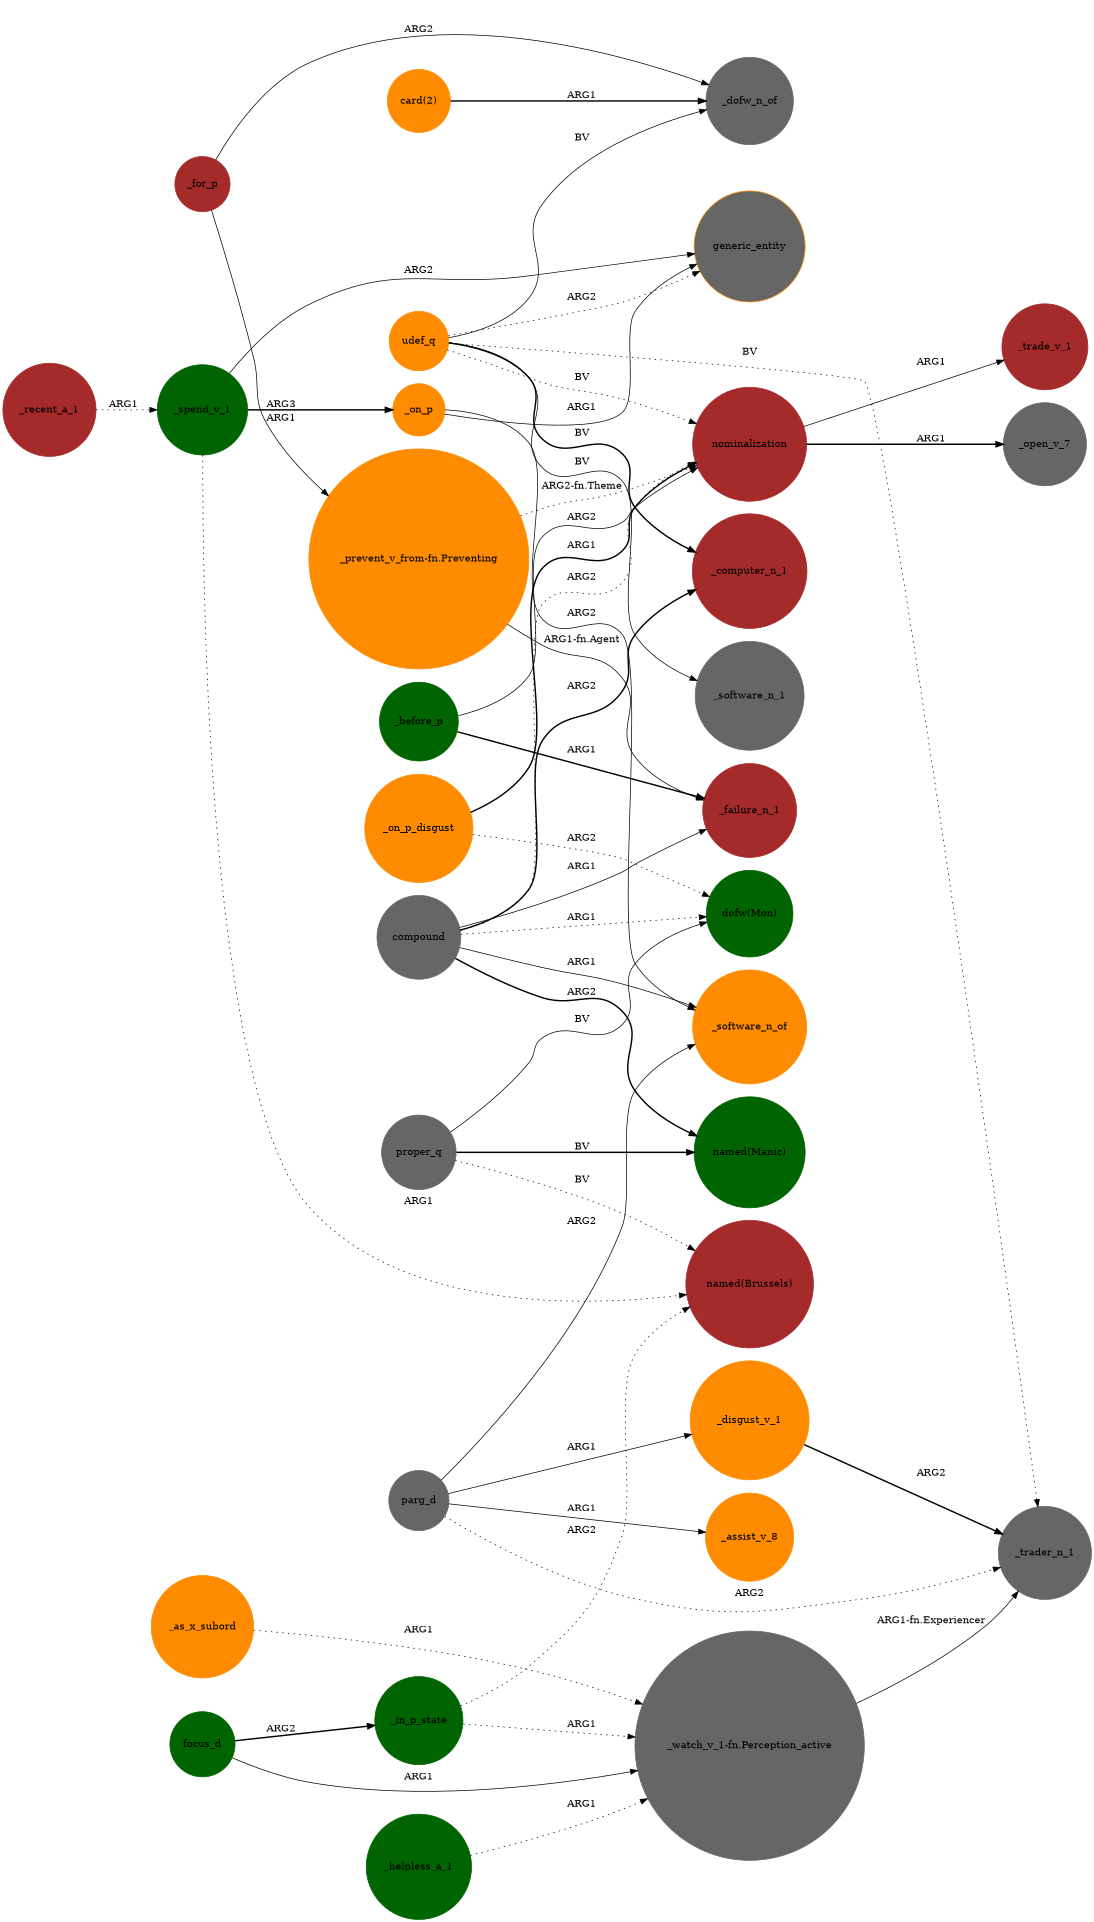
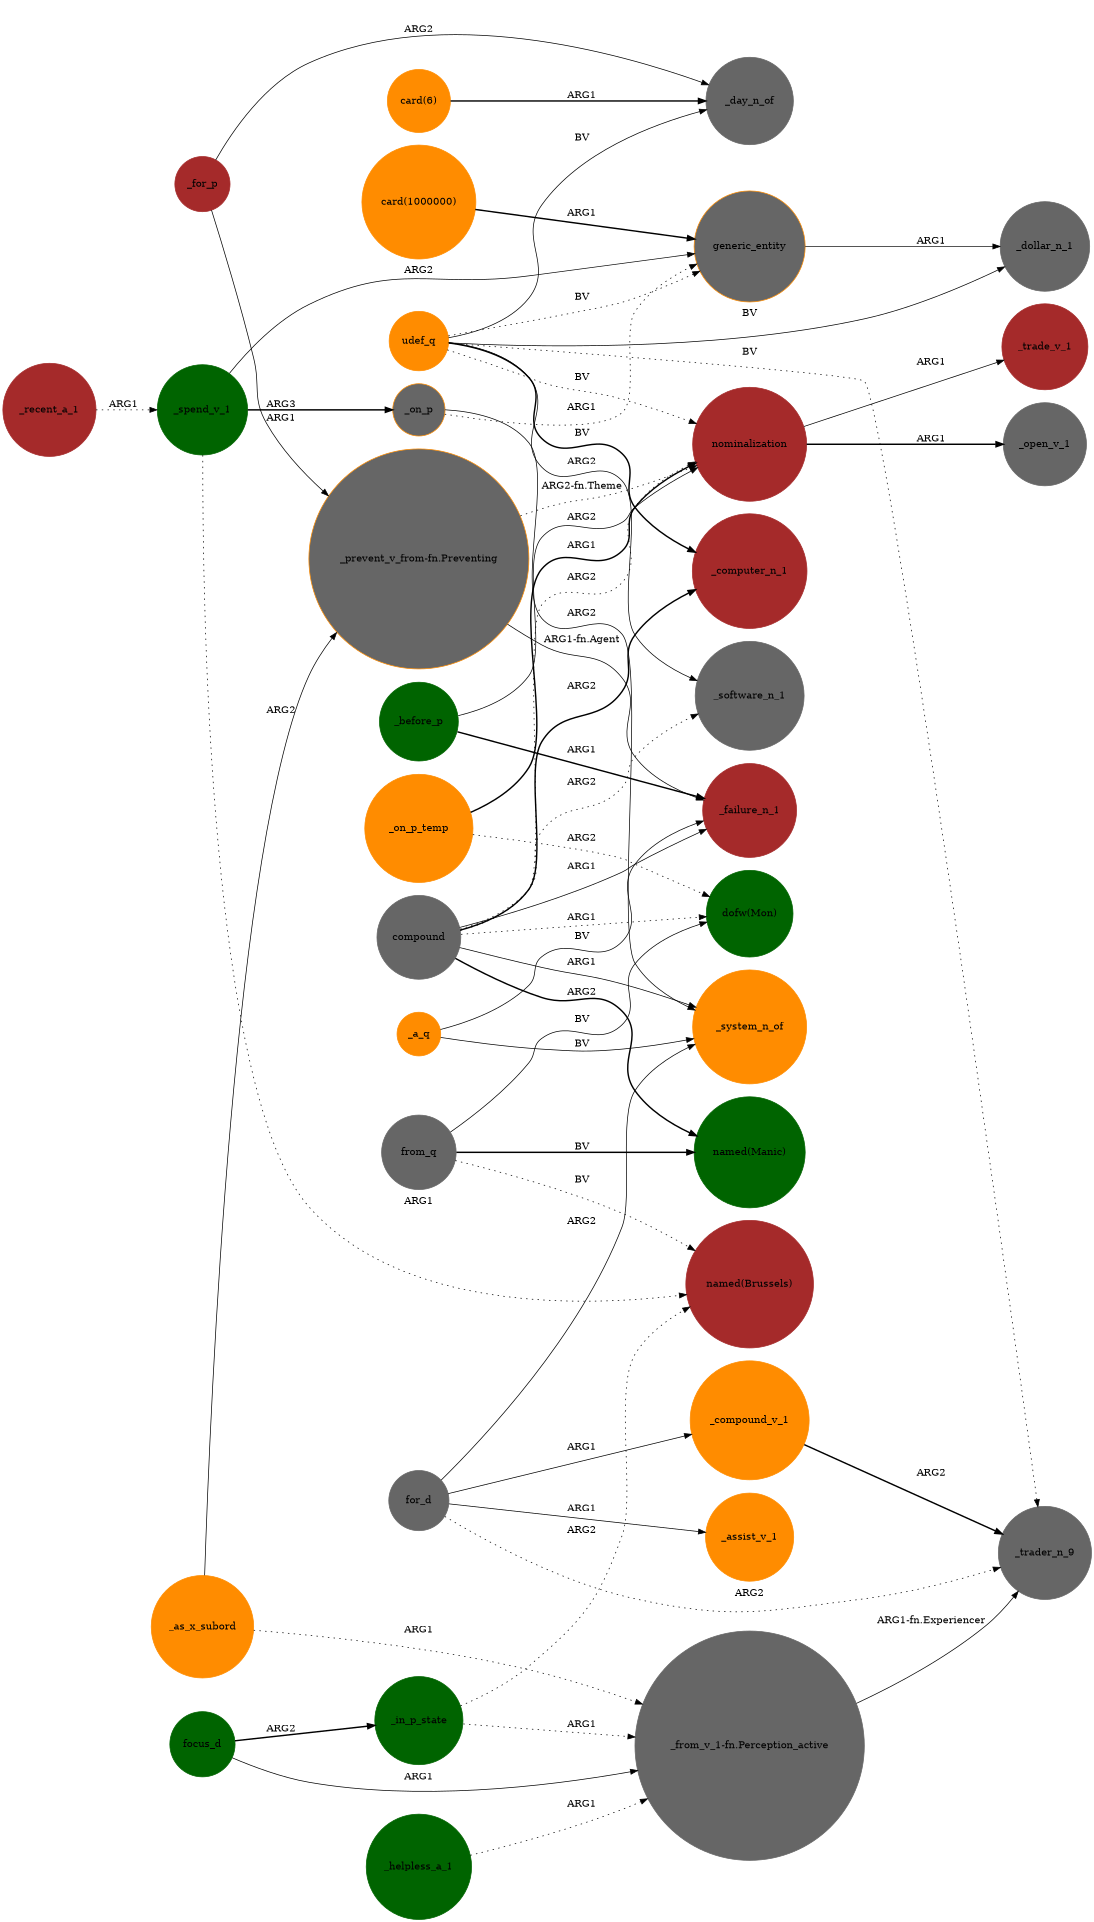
node "card(2)": label "card(2)" -> "card(6)"
node "_dofw_n_of": label "_dofw_n_of" -> "_day_n_of"
node "card(1000000)": added
node "_dollar_n_1": added
edge "udef_q" -> "generic_entity": label "ARG2" -> "BV"
node "_on_p": fillcolor darkorange -> gray40
edge "_on_p" -> "generic_entity": style solid -> dotted
node "_open_v_7": label "_open_v_7" -> "_open_v_1"
edge "udef_q" -> "_software_n_1": label "BV" -> "ARG2"
node "_prevent_v_from-fn.Preventing": fillcolor darkorange -> gray40
edge "compound" -> "_software_n_1": added, label "ARG2"
node "_on_p_disgust": label "_on_p_disgust" -> "_on_p_temp"
node "_software_n_of": label "_software_n_of" -> "_system_n_of"
node "_a_q": added
edge "_as_x_subord" -> "_prevent_v_from-fn.Preventing": added, label "ARG2"
node "proper_q": label "proper_q" -> "from_q"
node "_disgust_v_1": label "_disgust_v_1" -> "_compound_v_1"
node "parg_d": label "parg_d" -> "for_d"
node "_assist_v_8": label "_assist_v_8" -> "_assist_v_1"
node "_trader_n_1": label "_trader_n_1" -> "_trader_n_9"
node "_watch_v_1-fn.Perception_active": label "_watch_v_1-fn.Perception_active" -> "_from_v_1-fn.Perception_active"
